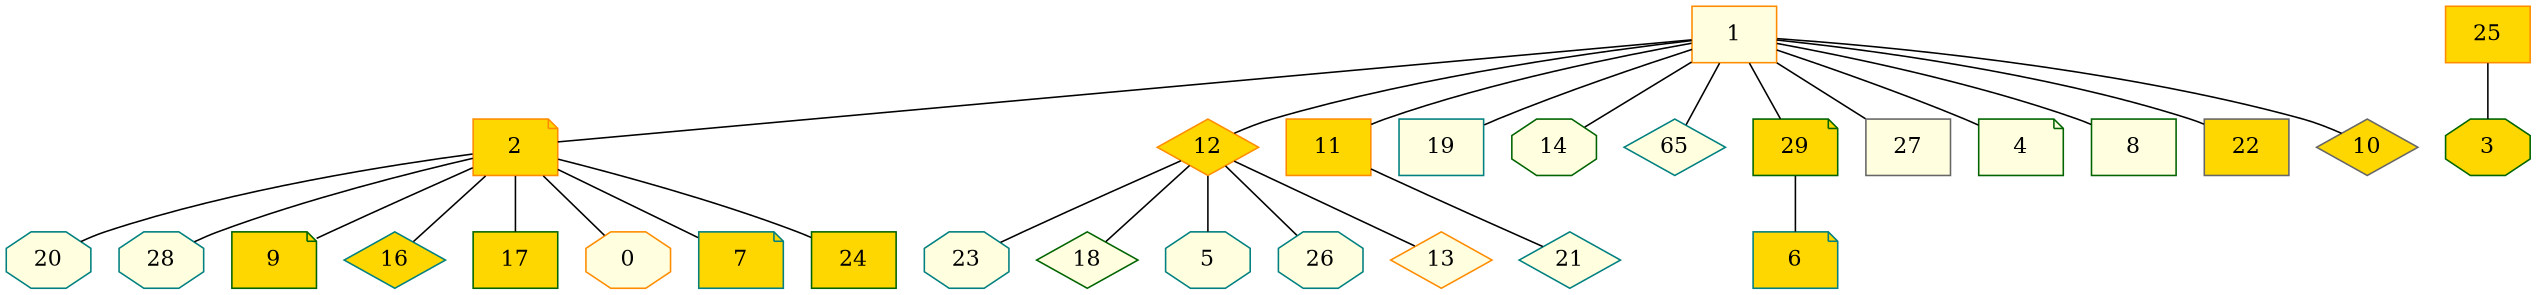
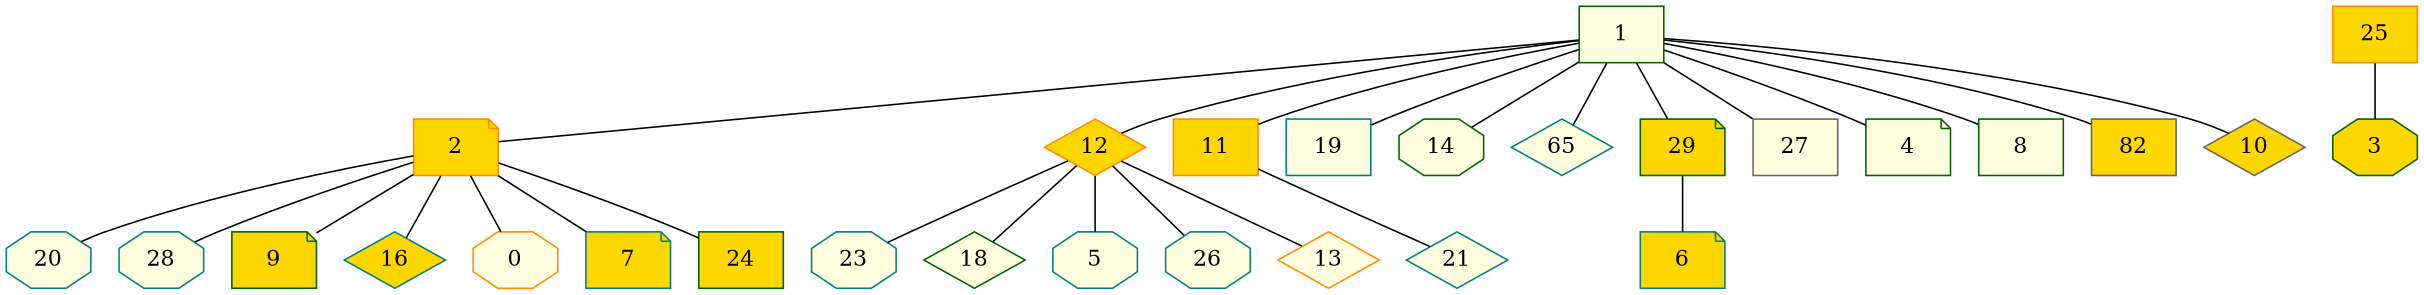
node "1": color darkorange -> darkgreen
node "22": label "22" -> "82"
node "17": removed
